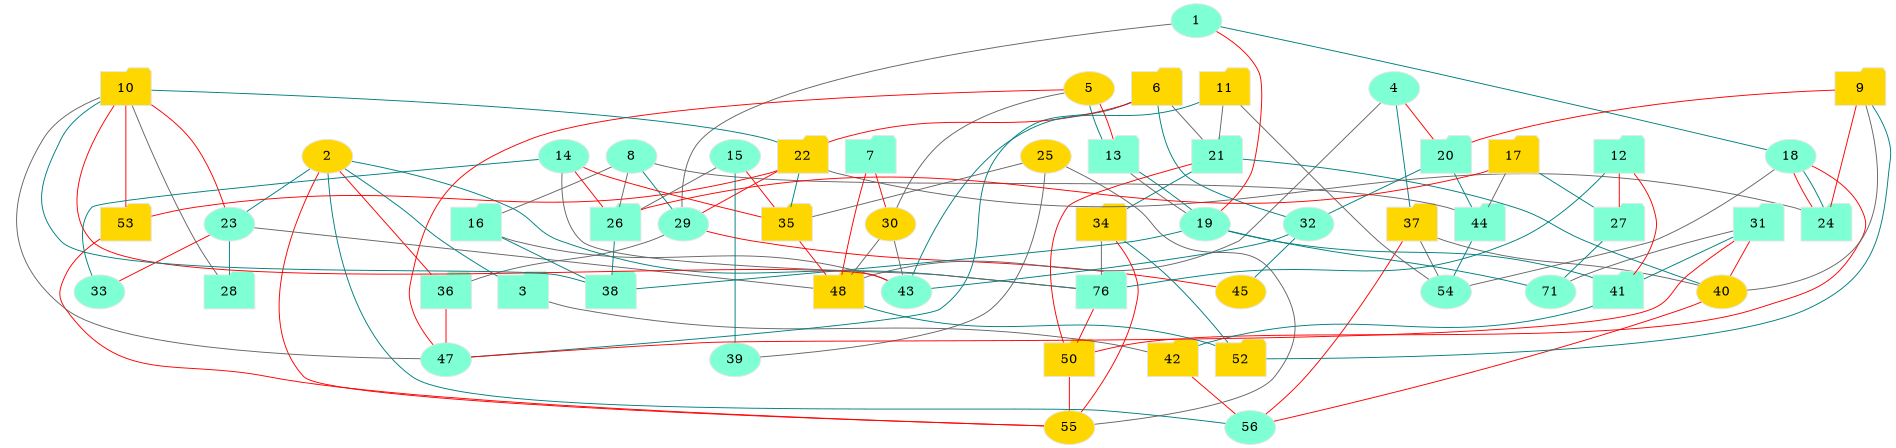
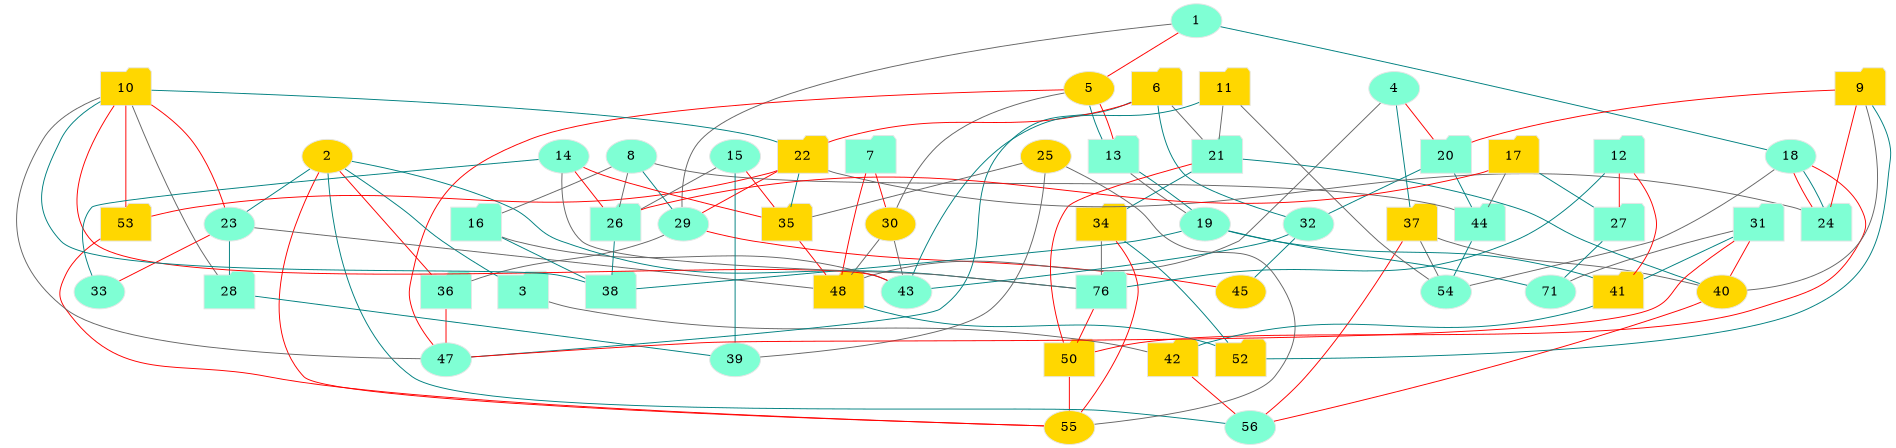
edge "1" -- "19": now "1" -- "5"
node "41": fillcolor aquamarine -> gold
edge "28" -- "39": added
